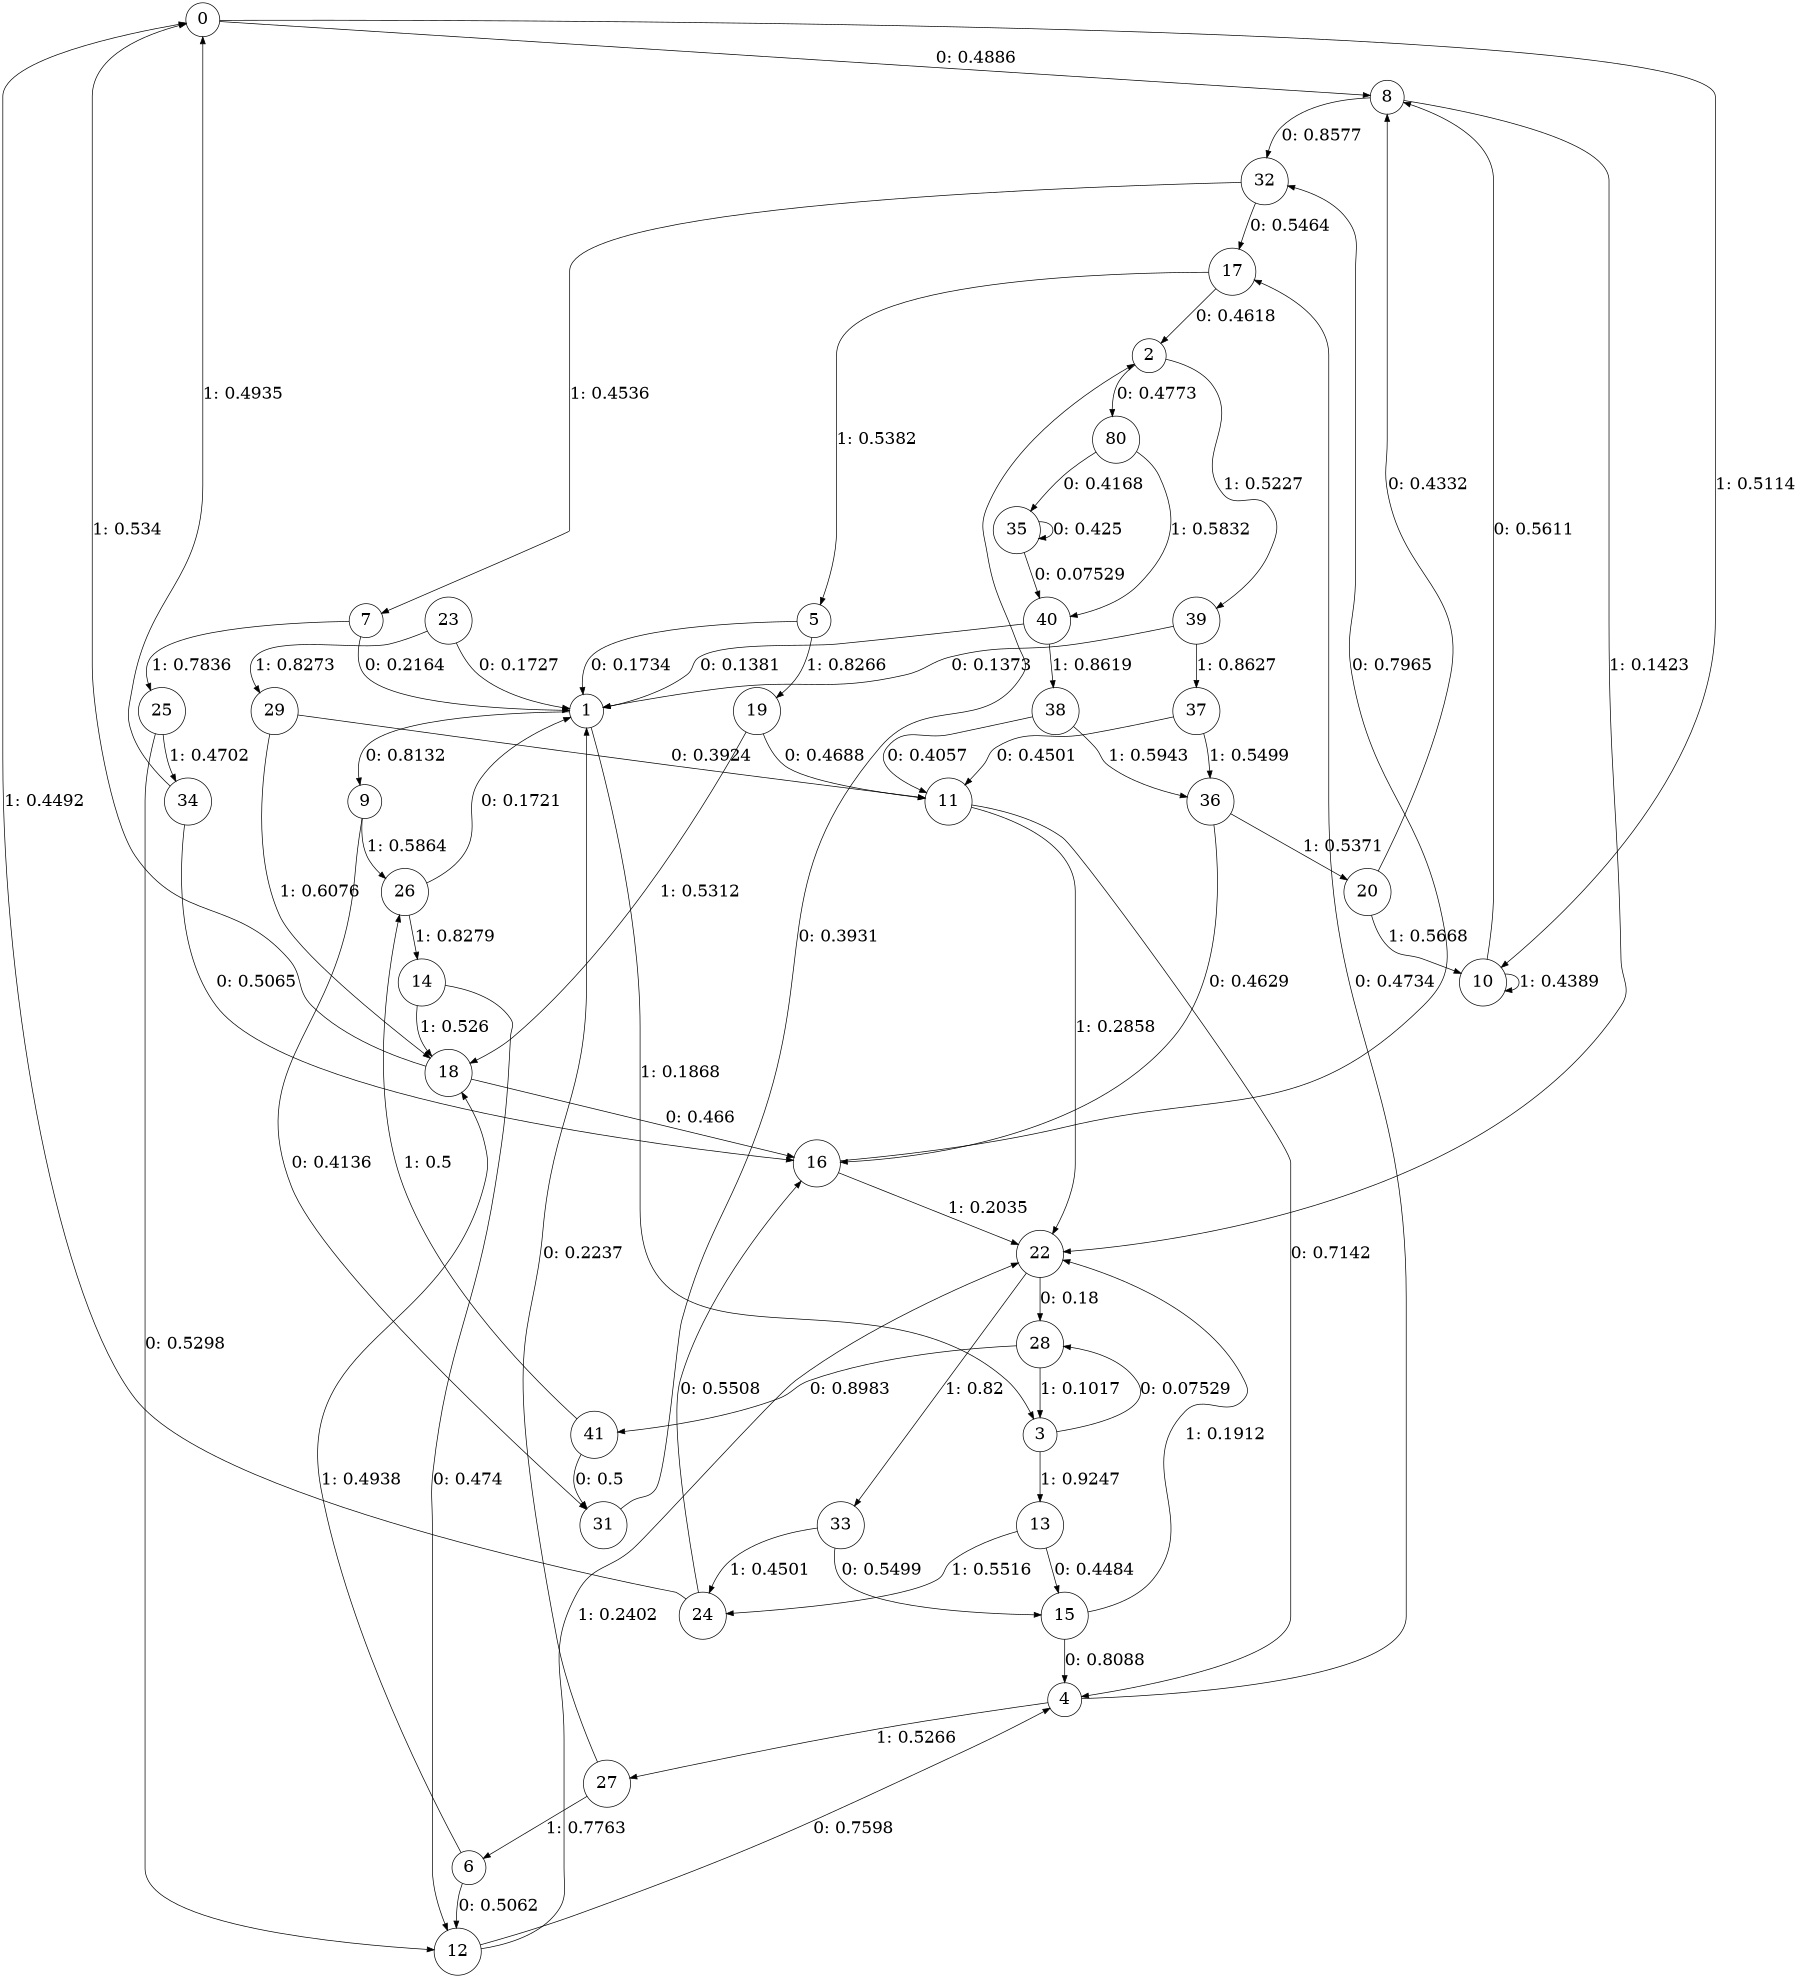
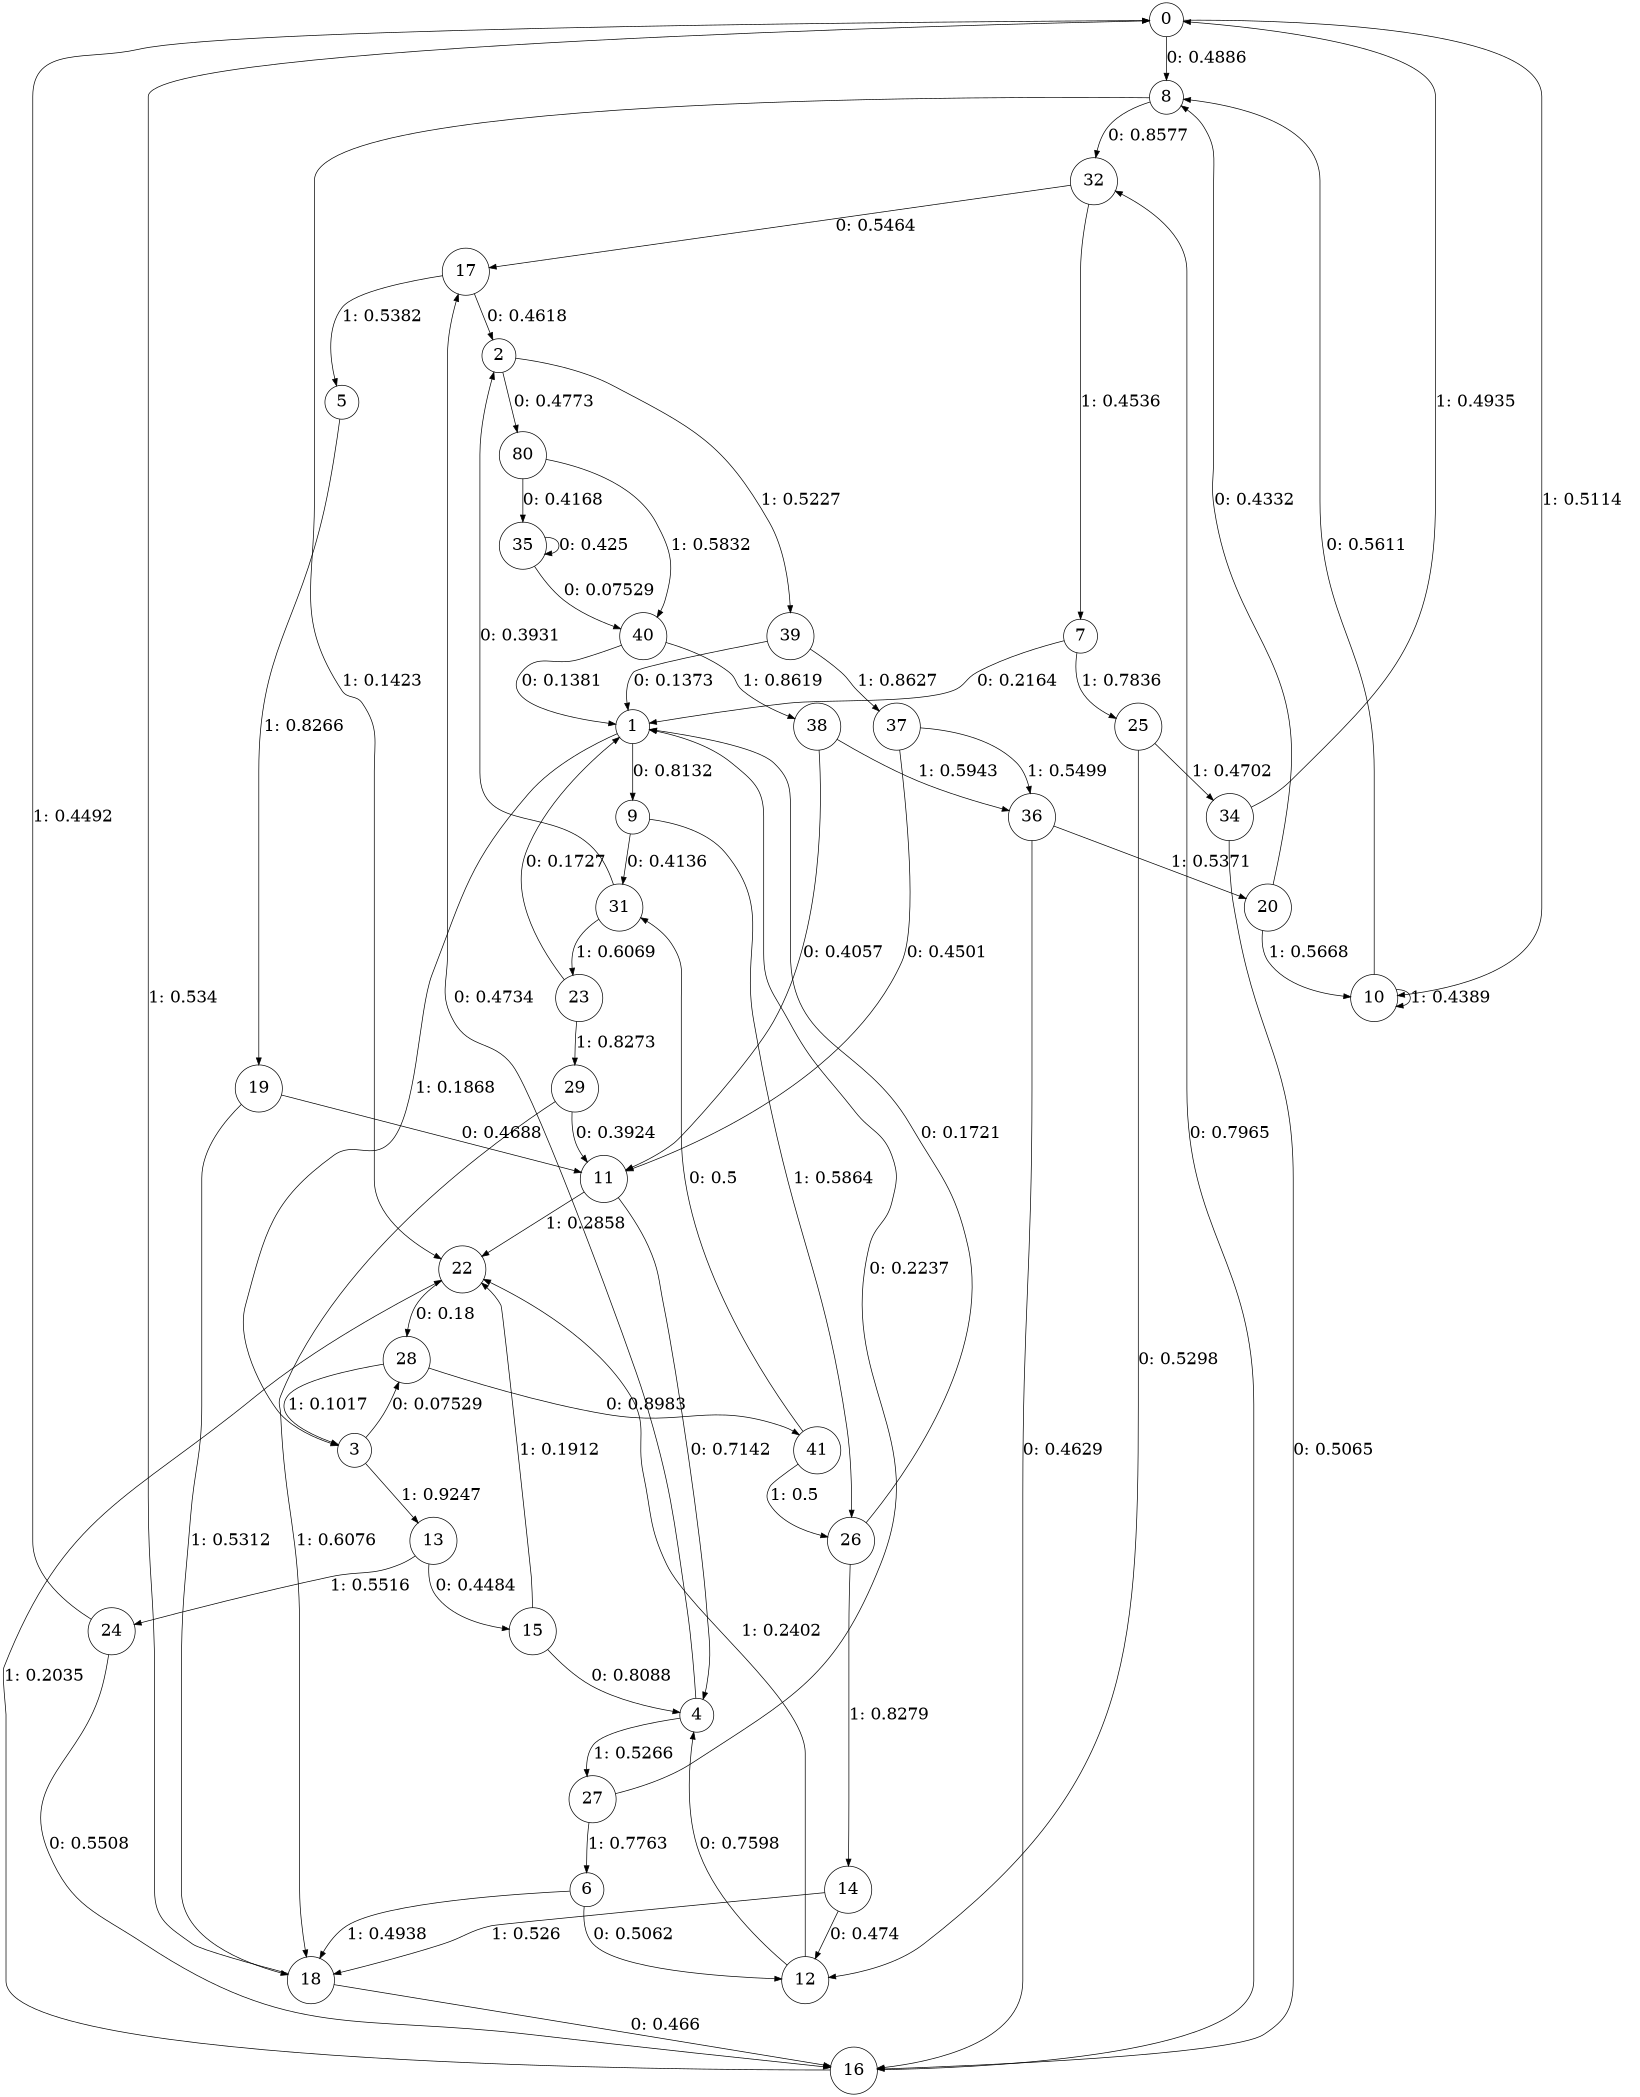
edge "5" -> "1": removed, label "0: 0.1734"
edge "31" -> "23": added, label "1: 0.6069"
node "33": removed
